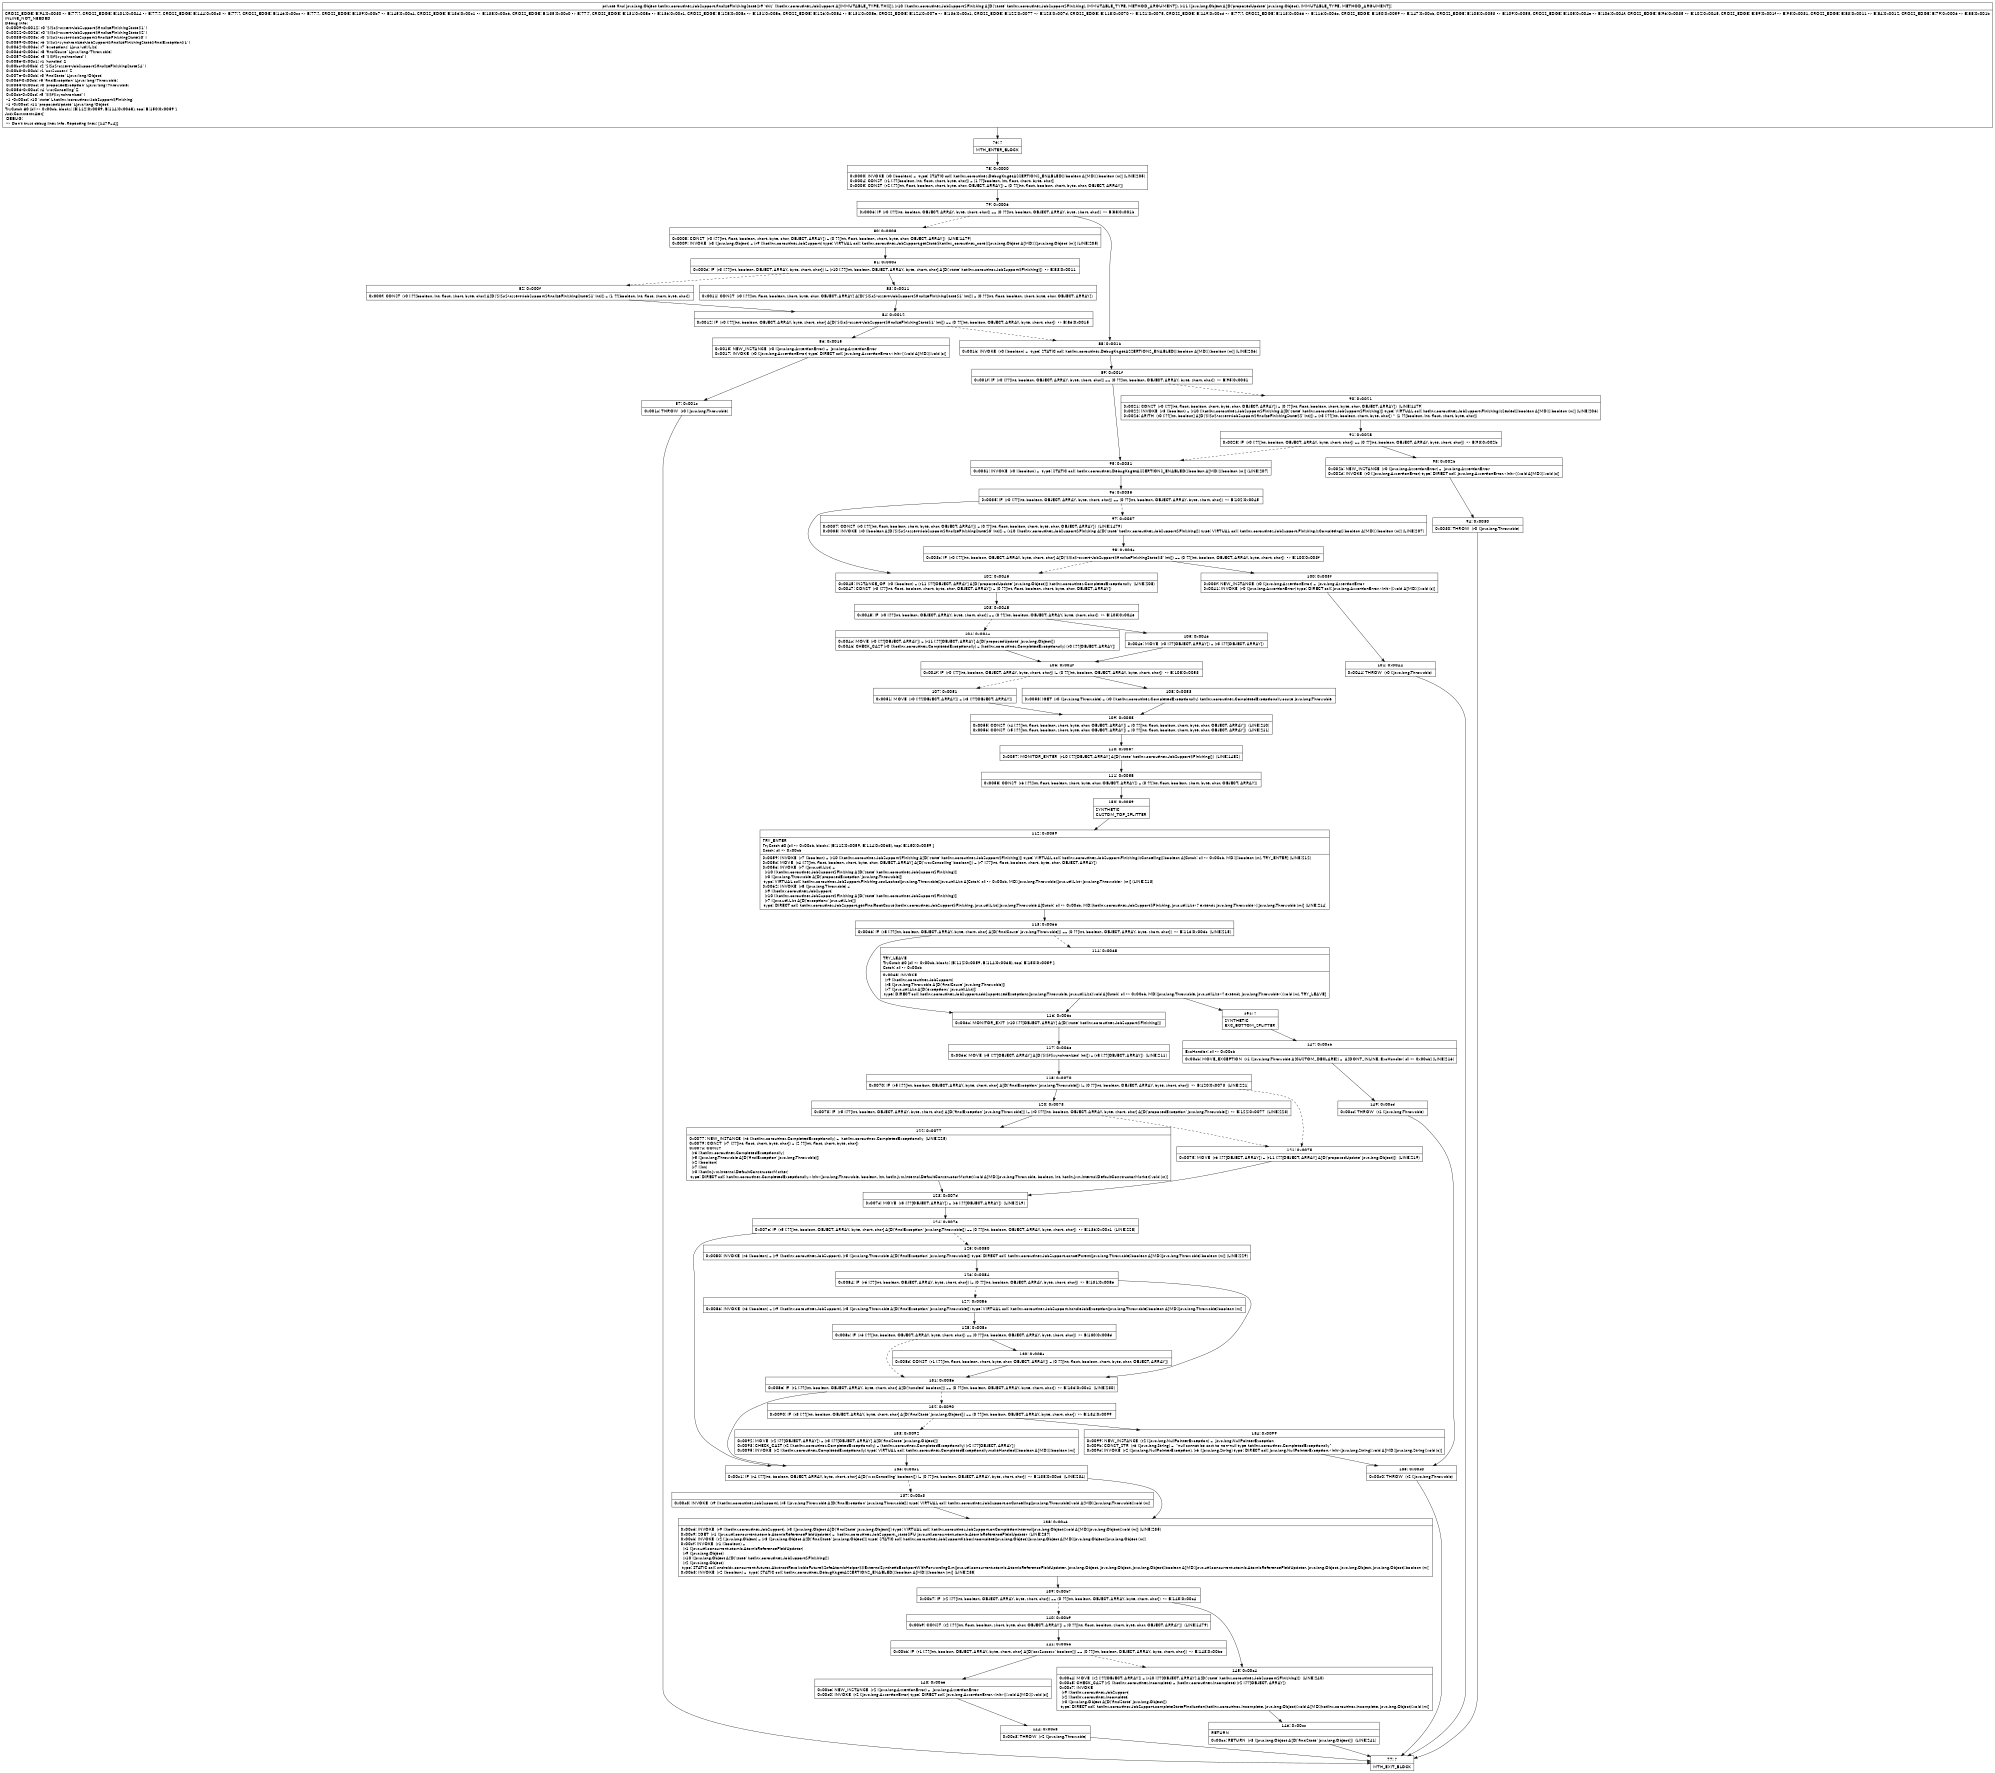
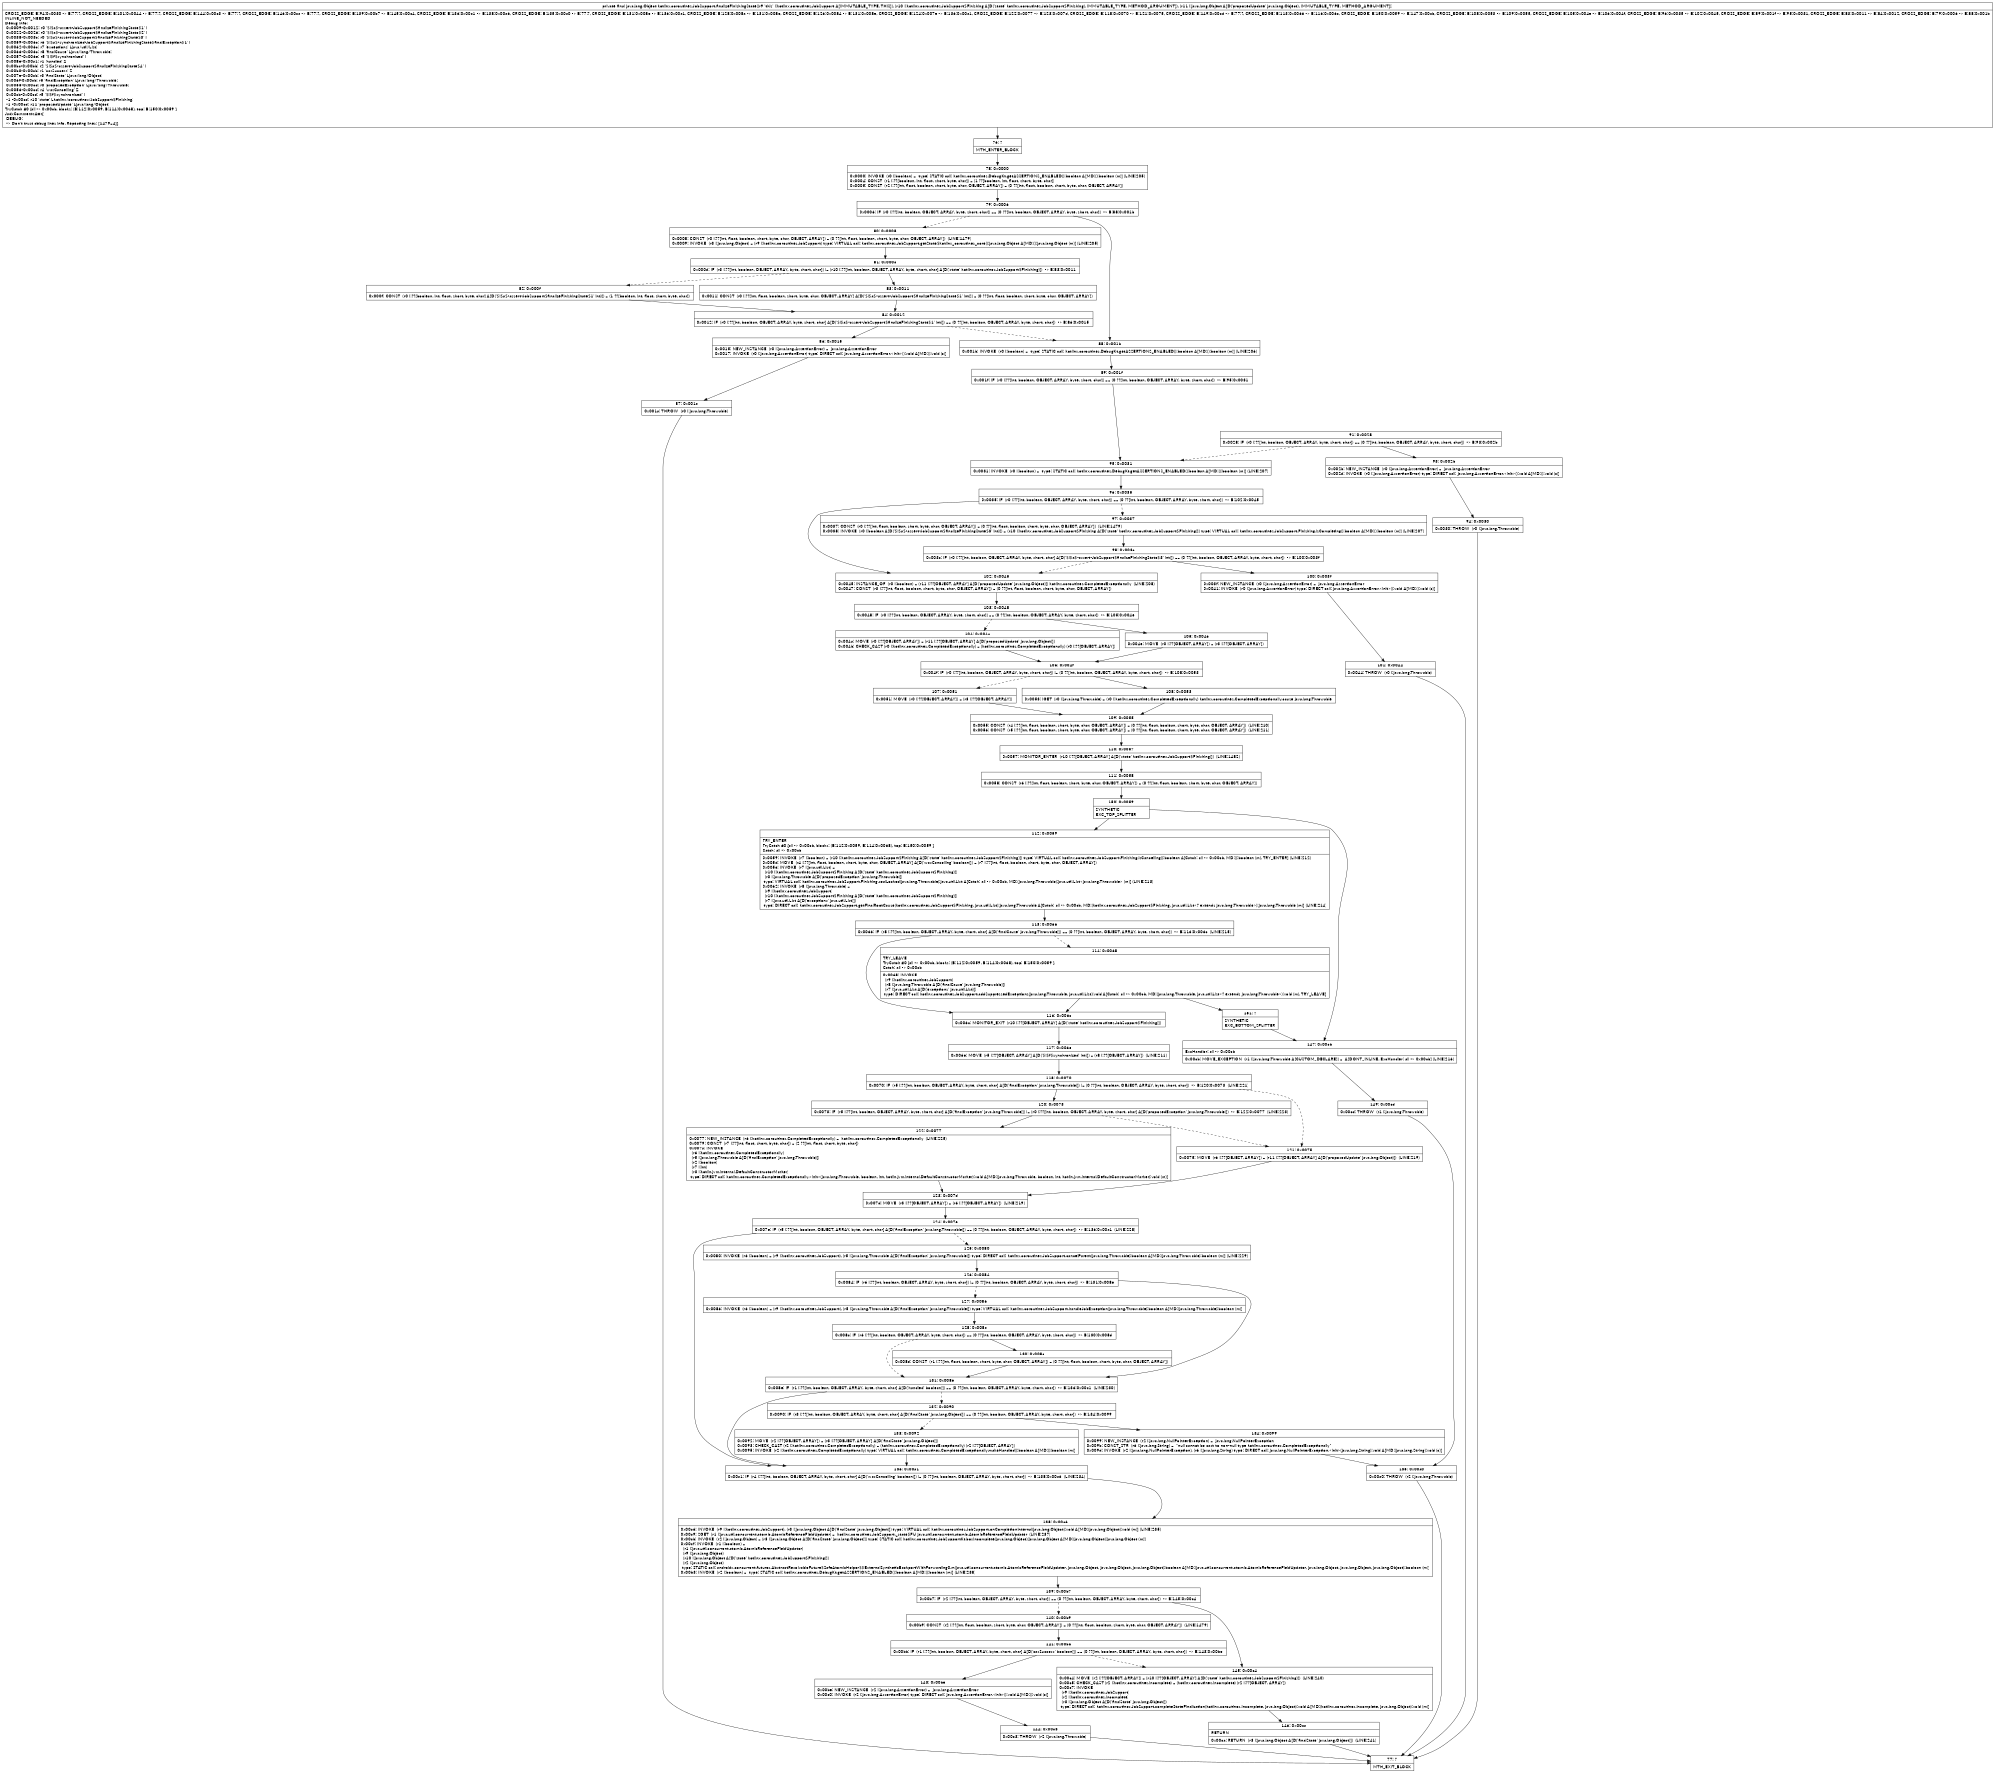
node "90: 0x0021": removed
node "150: 0x0059": text "CUSTOM_TOP_SPLITTER" -> "EXC_TOP_SPLITTER"
edge "150: 0x0059" -> "147: 0x00cb": added
node "122: 0x0077": text "0x007a: CONST" -> "0x007a: INVOKE"
node "137: 0x00a3": removed
